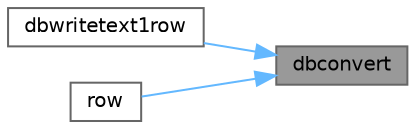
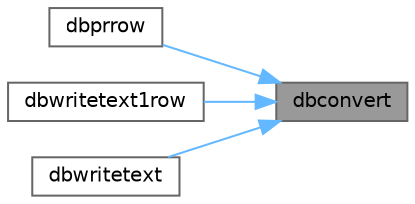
node "dbprrow": added
node "row": label "row" -> "dbwritetext"
